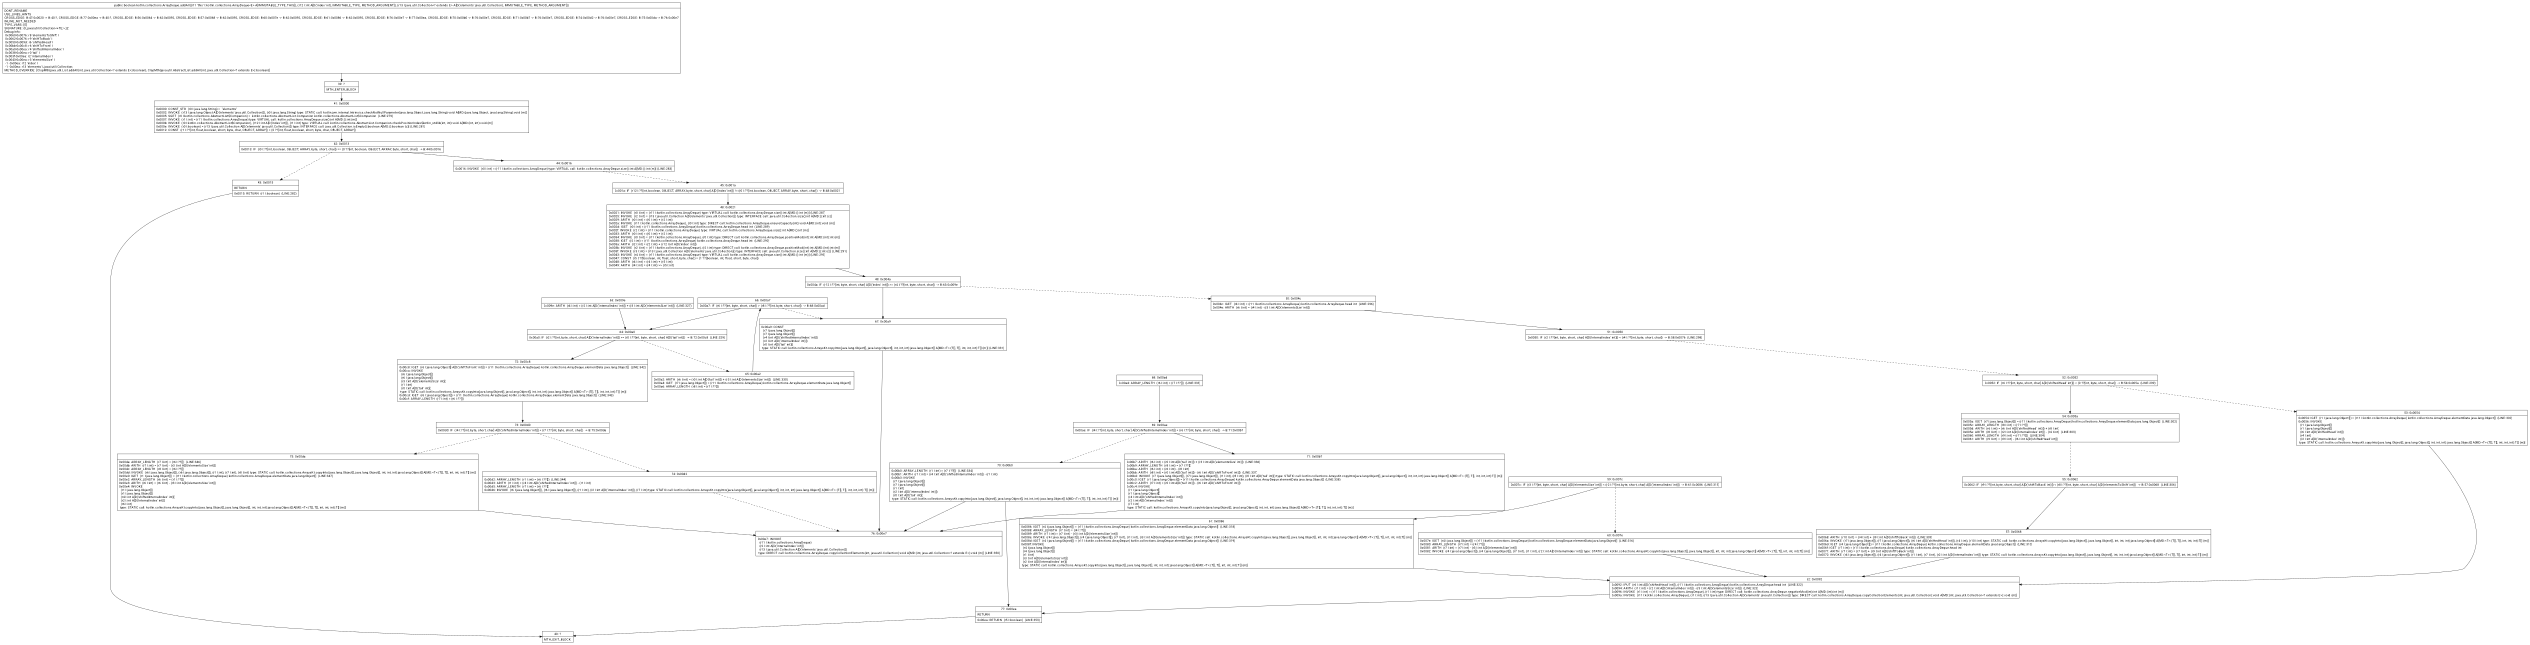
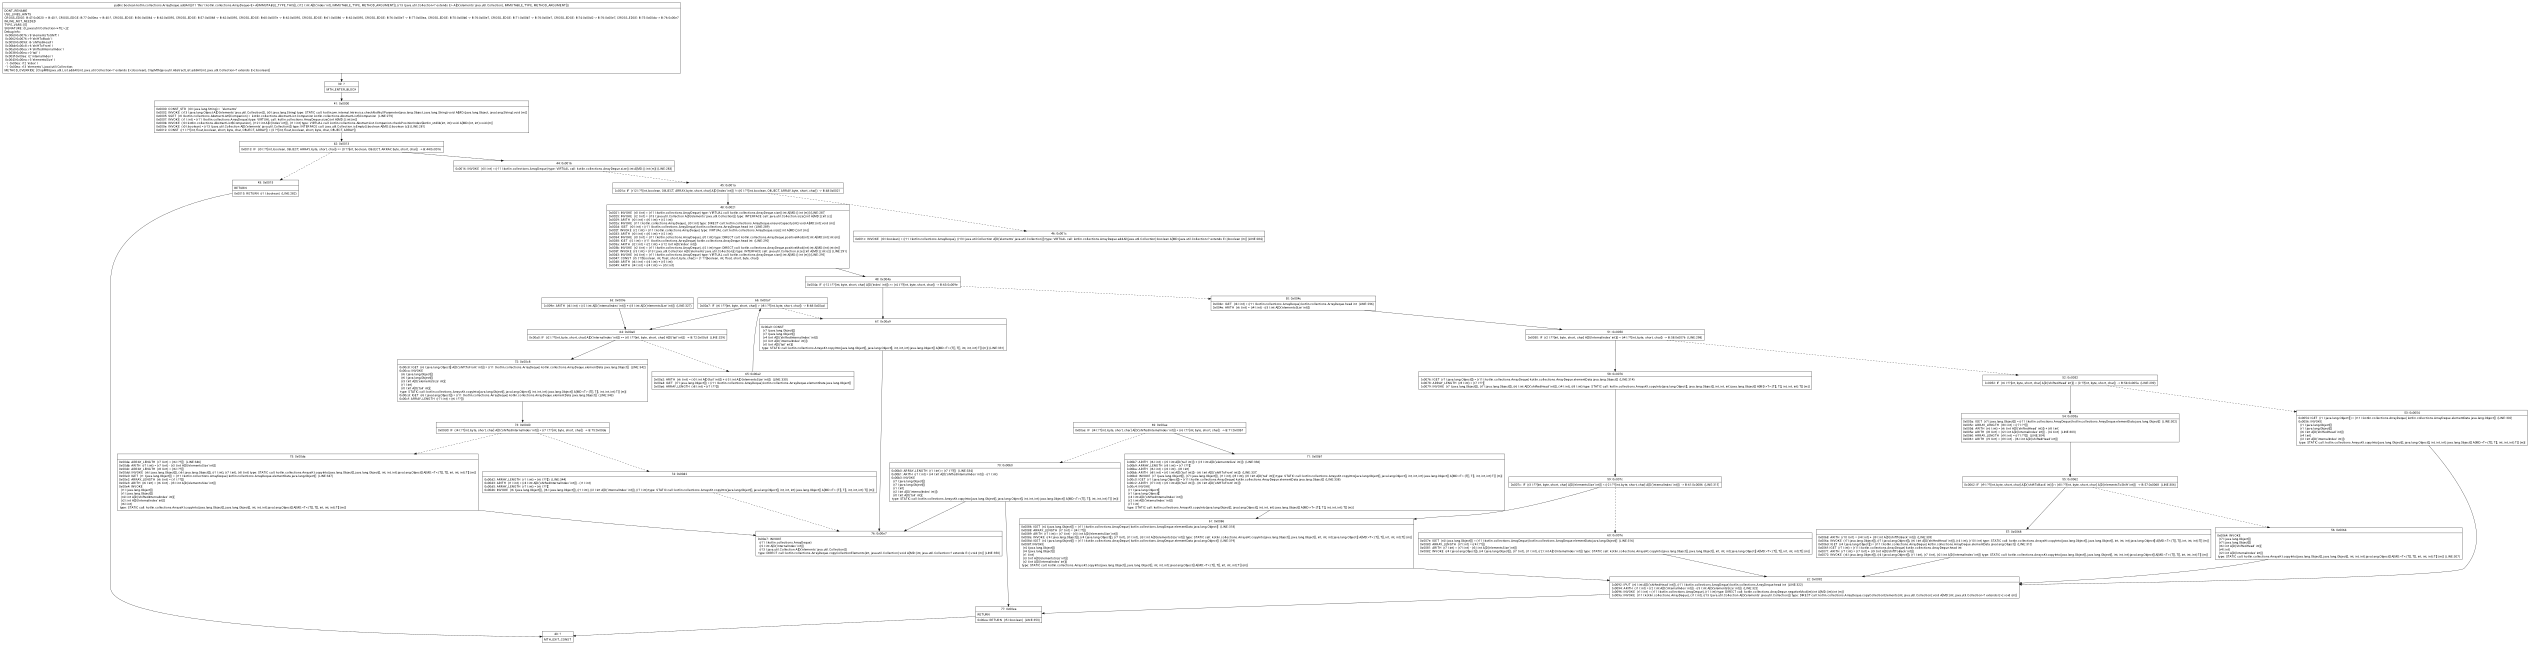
node "46: 0x001c": added
node "68: 0x00ad": removed
node "58: 0x0076": added
edge "54: 0x005a" -> "55: 0x0062": style dashed -> solid
edge "71: 0x00b7" -> "76: 0x00e7": now "71: 0x00b7" -> "61: 0x0086"
node "56: 0x0064": added
node "40: ?": text "MTH_EXIT_BLOCK" -> "MTH_EXIT_CONST"
